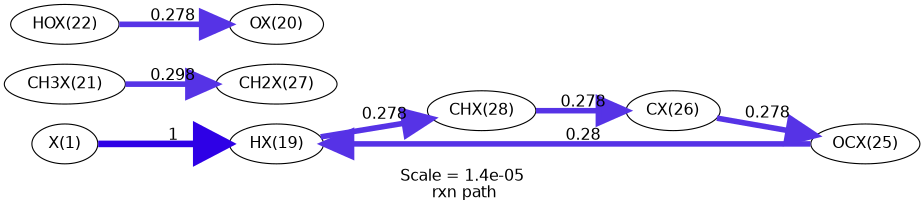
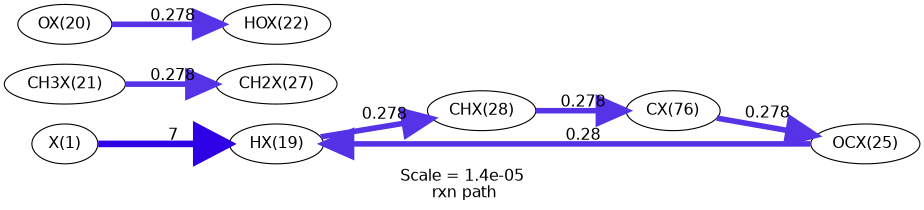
edge "HOX(22)" -> "OX(20)": reversed
edge "CH3X(21)" -> "CH2X(27)": label " 0.298" -> " 0.278"
node "CX(26)": label "CX(26)" -> "CX(76)"
edge "X(1)" -> "HX(19)": label " 1" -> " 7"
